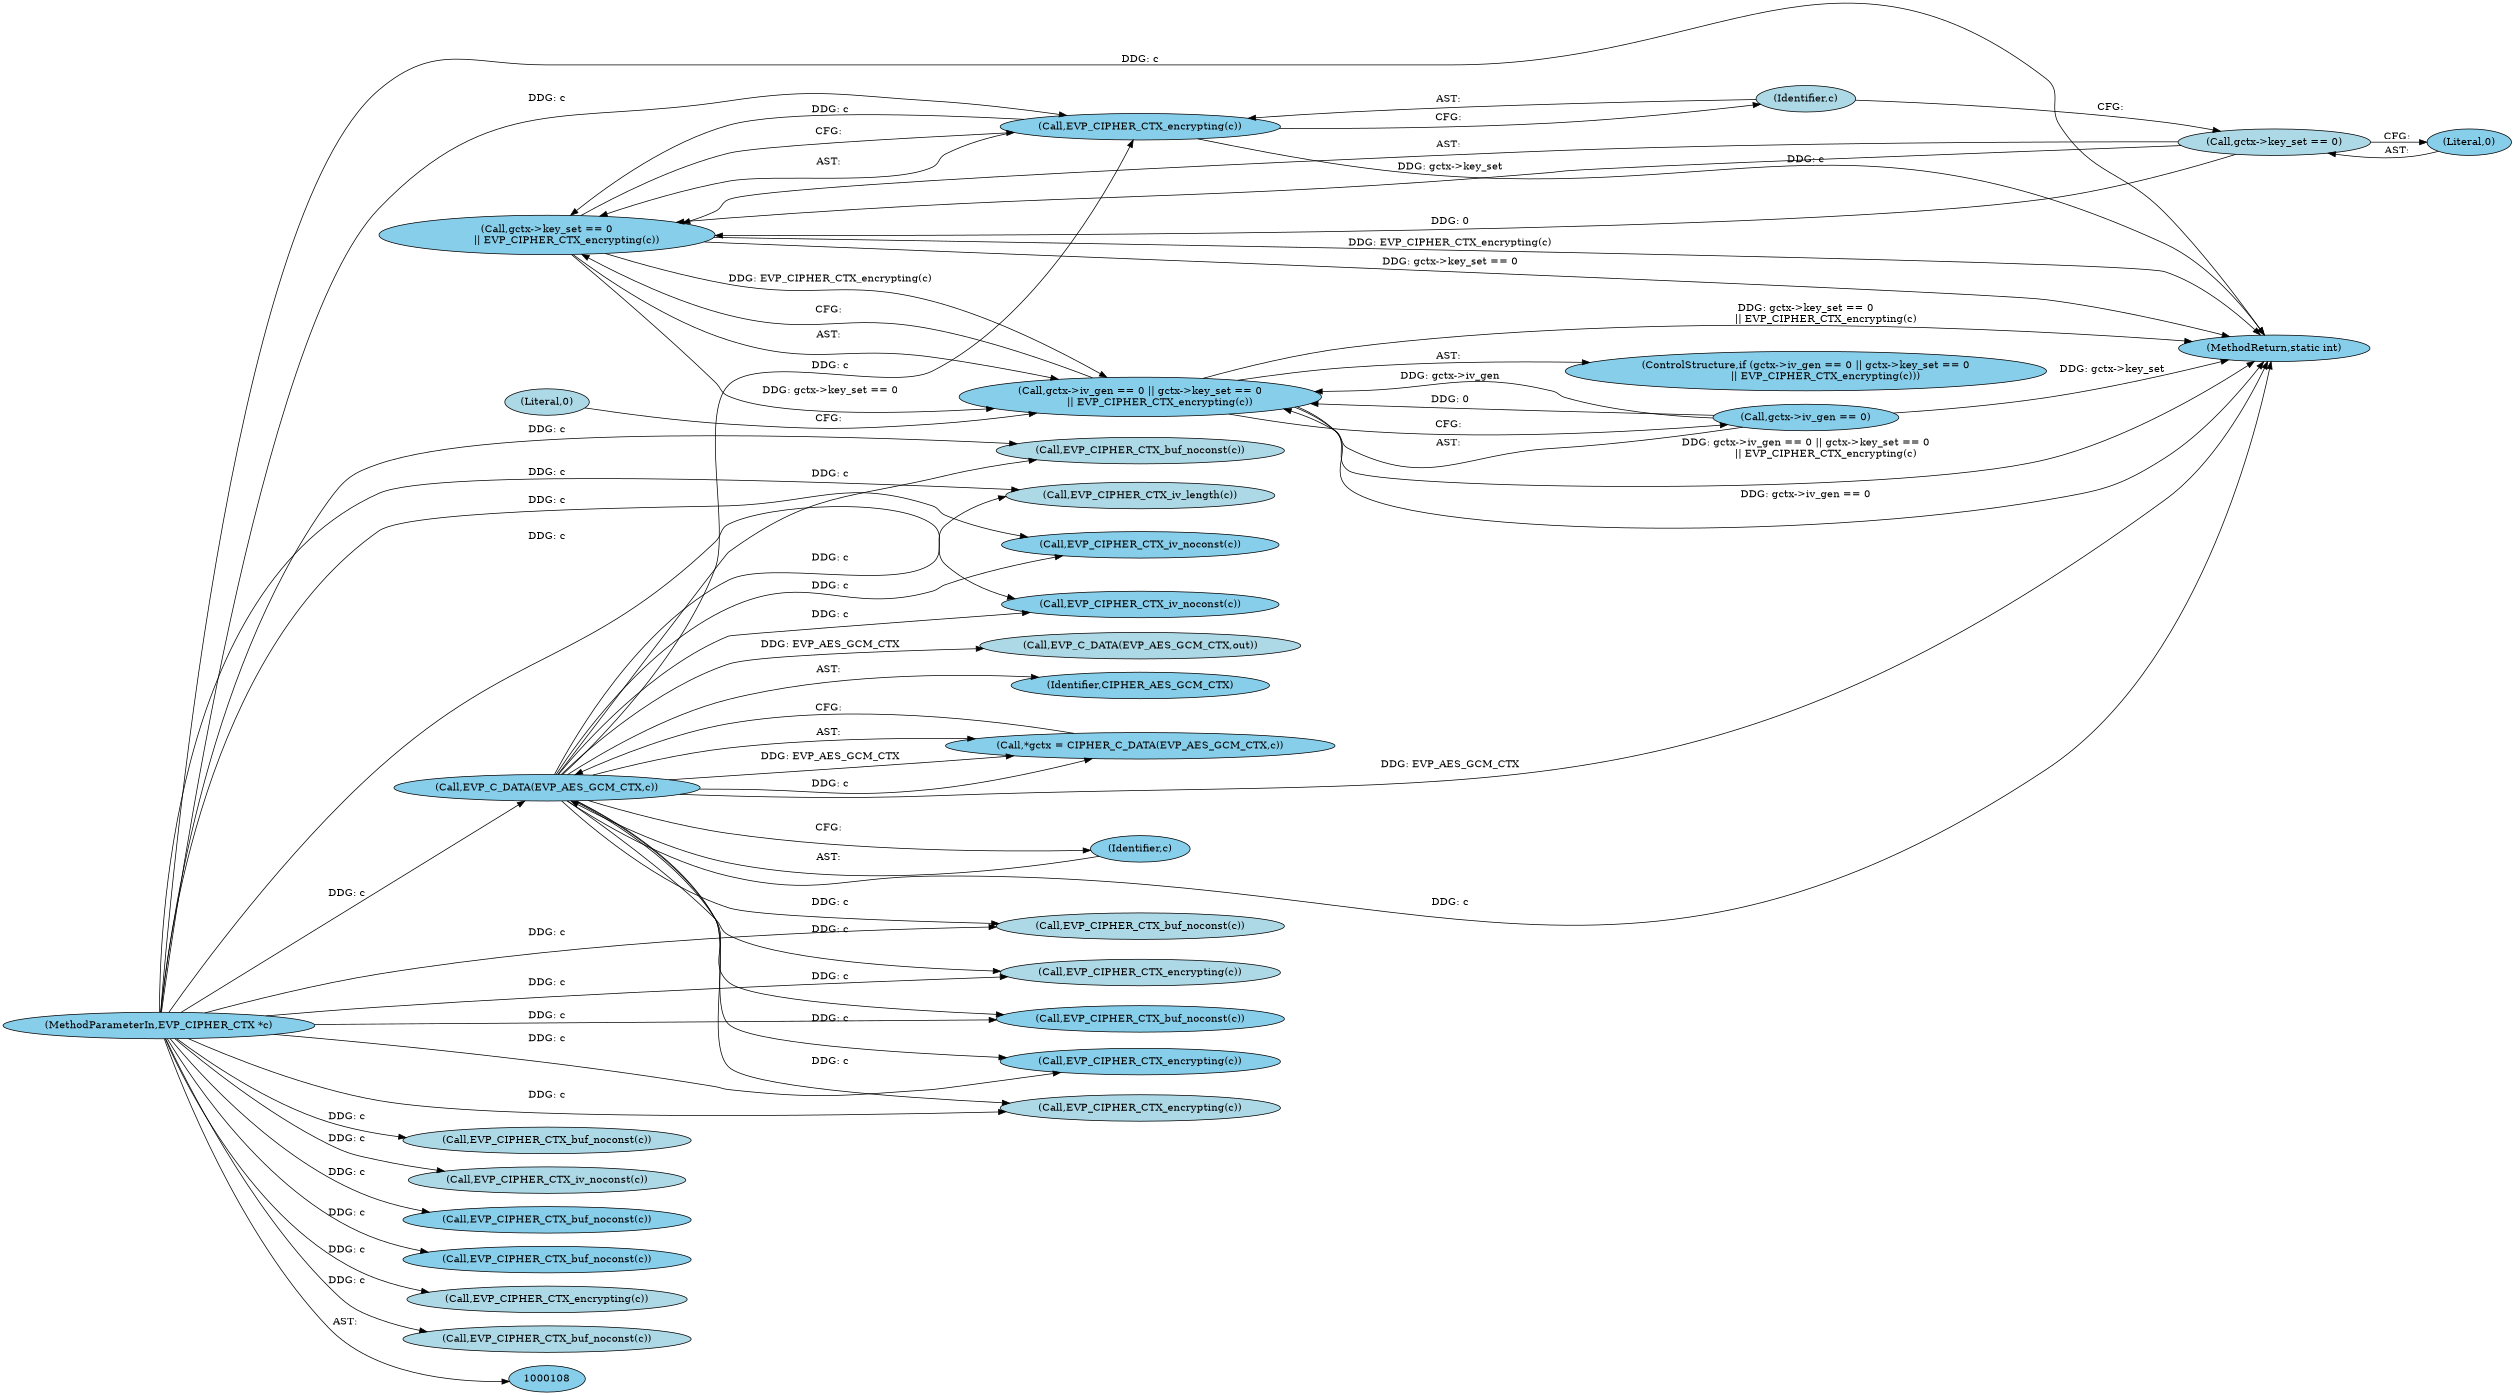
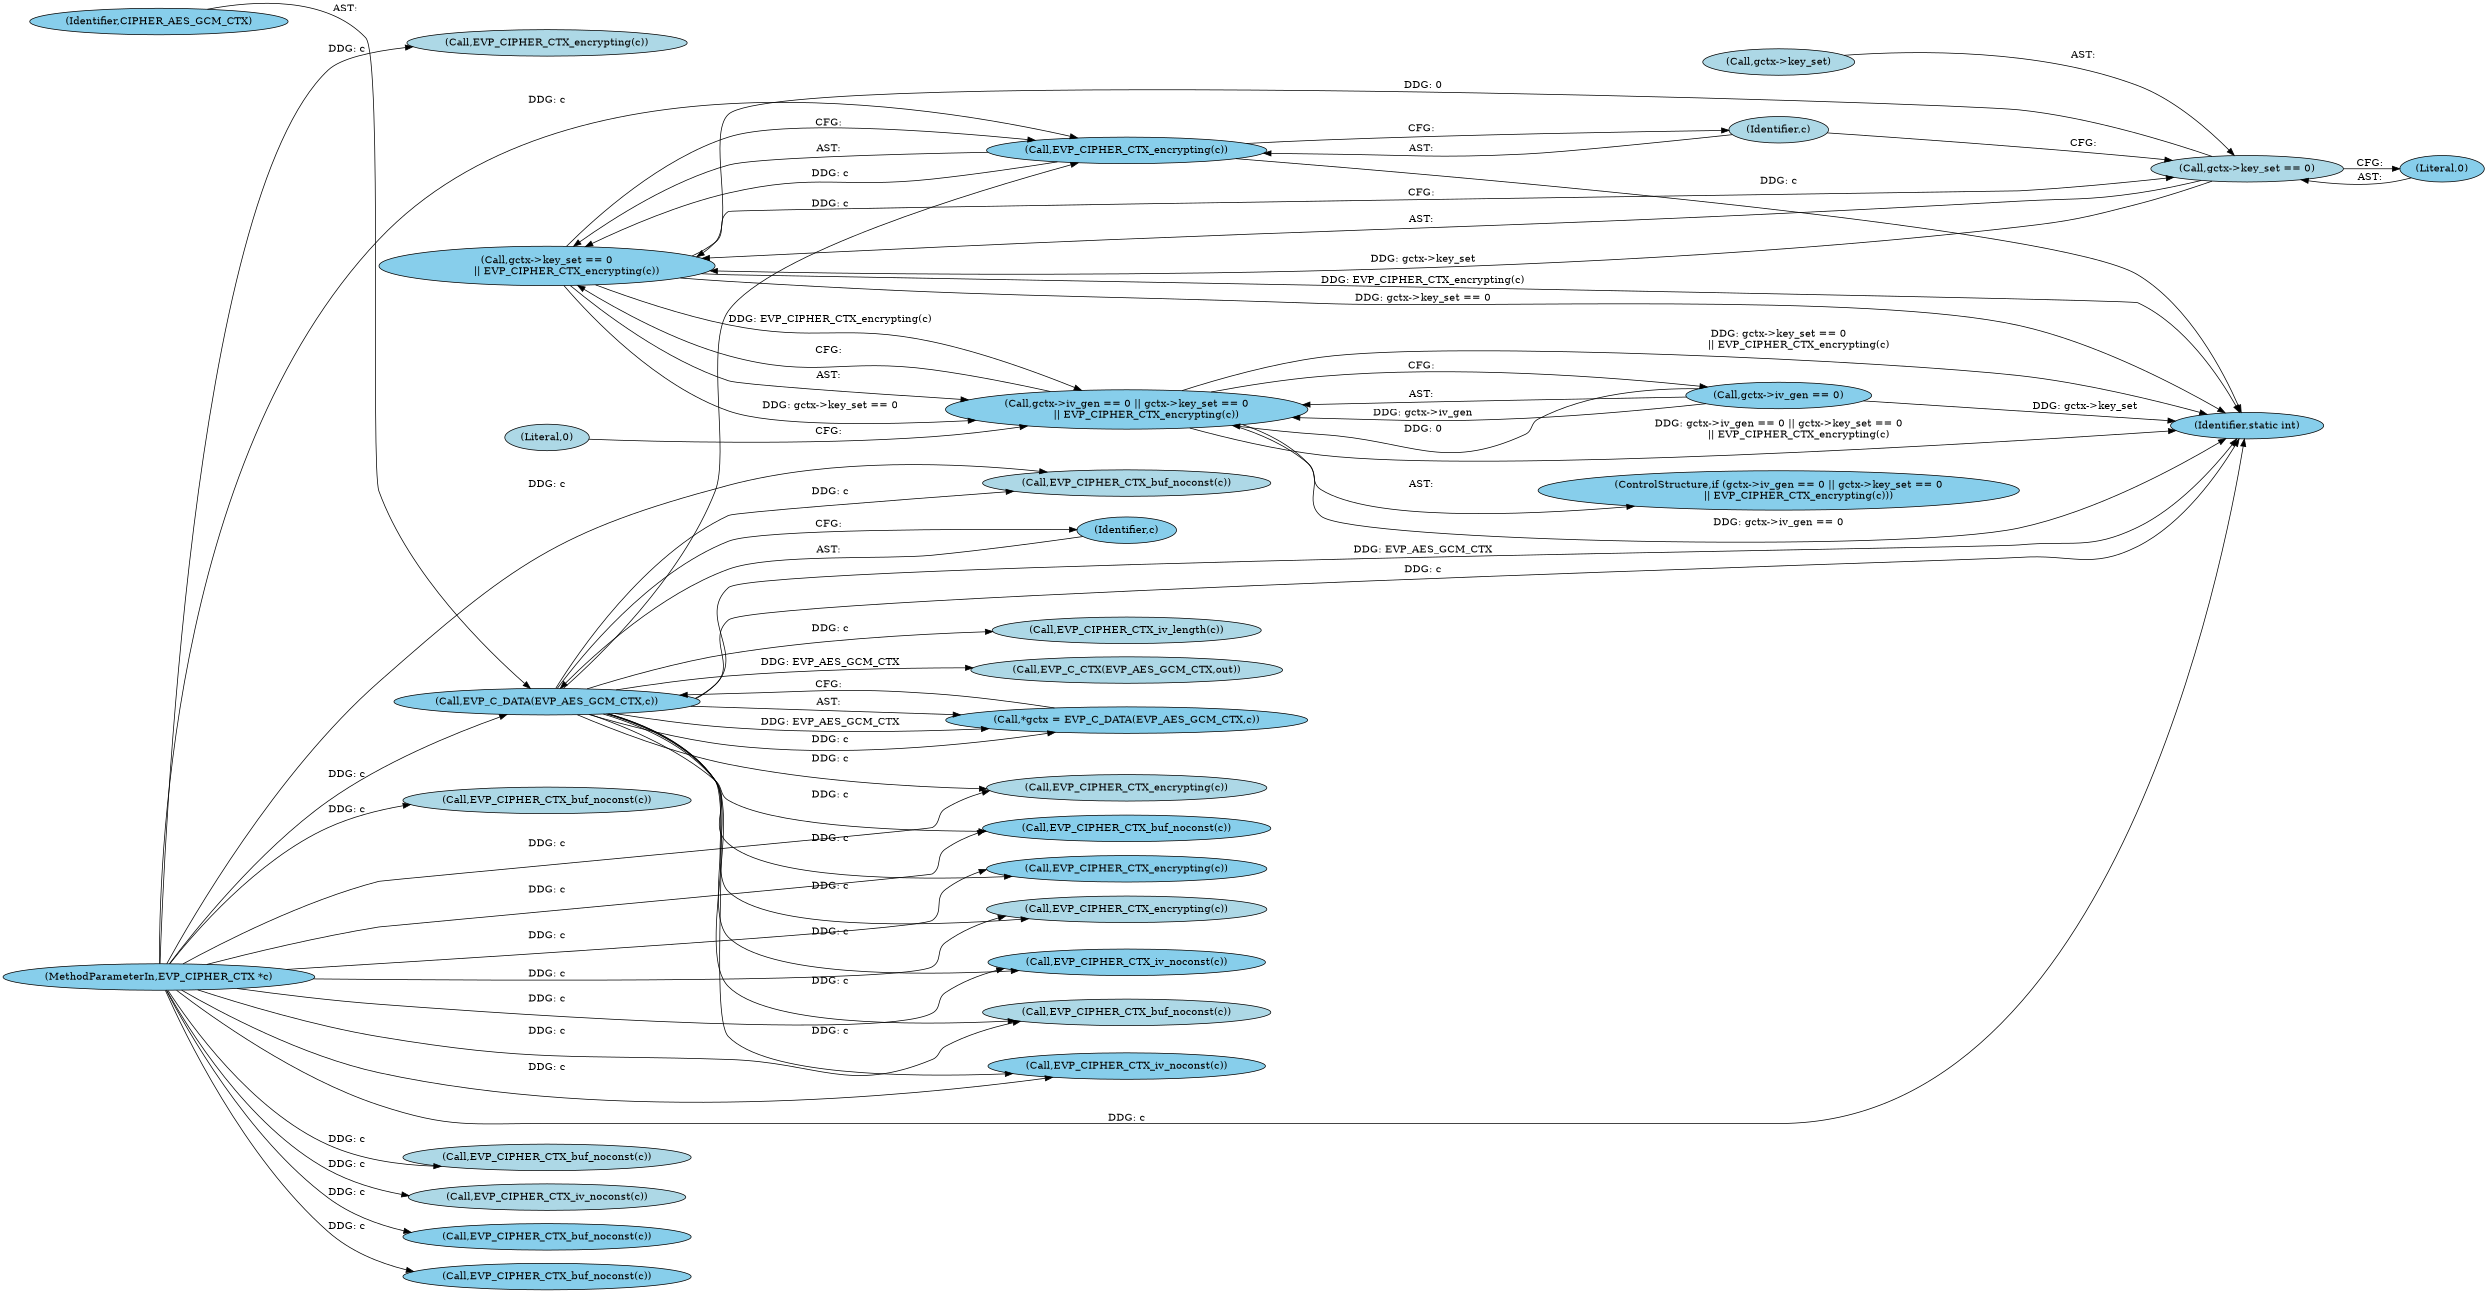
node "(Call,gctx->key_set)": added
edge "(Call,gctx->key_set == 0 || EVP_CIPHER_CTX_encrypting(c))" -> "(Call,gctx->key_set == 0)": added, label "CFG:"
node "(MethodReturn,static int)": label "(MethodReturn,static int)" -> "(Identifier,static int)"
edge "(MethodParameterIn,EVP_CIPHER_CTX *c)" -> "(Call,EVP_CIPHER_CTX_iv_length(c))": removed, label "DDG: c"
node "(Call,EVP_C_DATA(EVP_AES_GCM_CTX,out))": label "(Call,EVP_C_DATA(EVP_AES_GCM_CTX,out))" -> "(Call,EVP_C_CTX(EVP_AES_GCM_CTX,out))"
edge "(Call,EVP_C_DATA(EVP_AES_GCM_CTX,c))" -> "(Identifier,CIPHER_AES_GCM_CTX)": reversed
node "(Call,*gctx = CIPHER_C_DATA(EVP_AES_GCM_CTX,c))": label "(Call,*gctx = CIPHER_C_DATA(EVP_AES_GCM_CTX,c))" -> "(Call,*gctx = EVP_C_DATA(EVP_AES_GCM_CTX,c))"
node "1000108": removed
